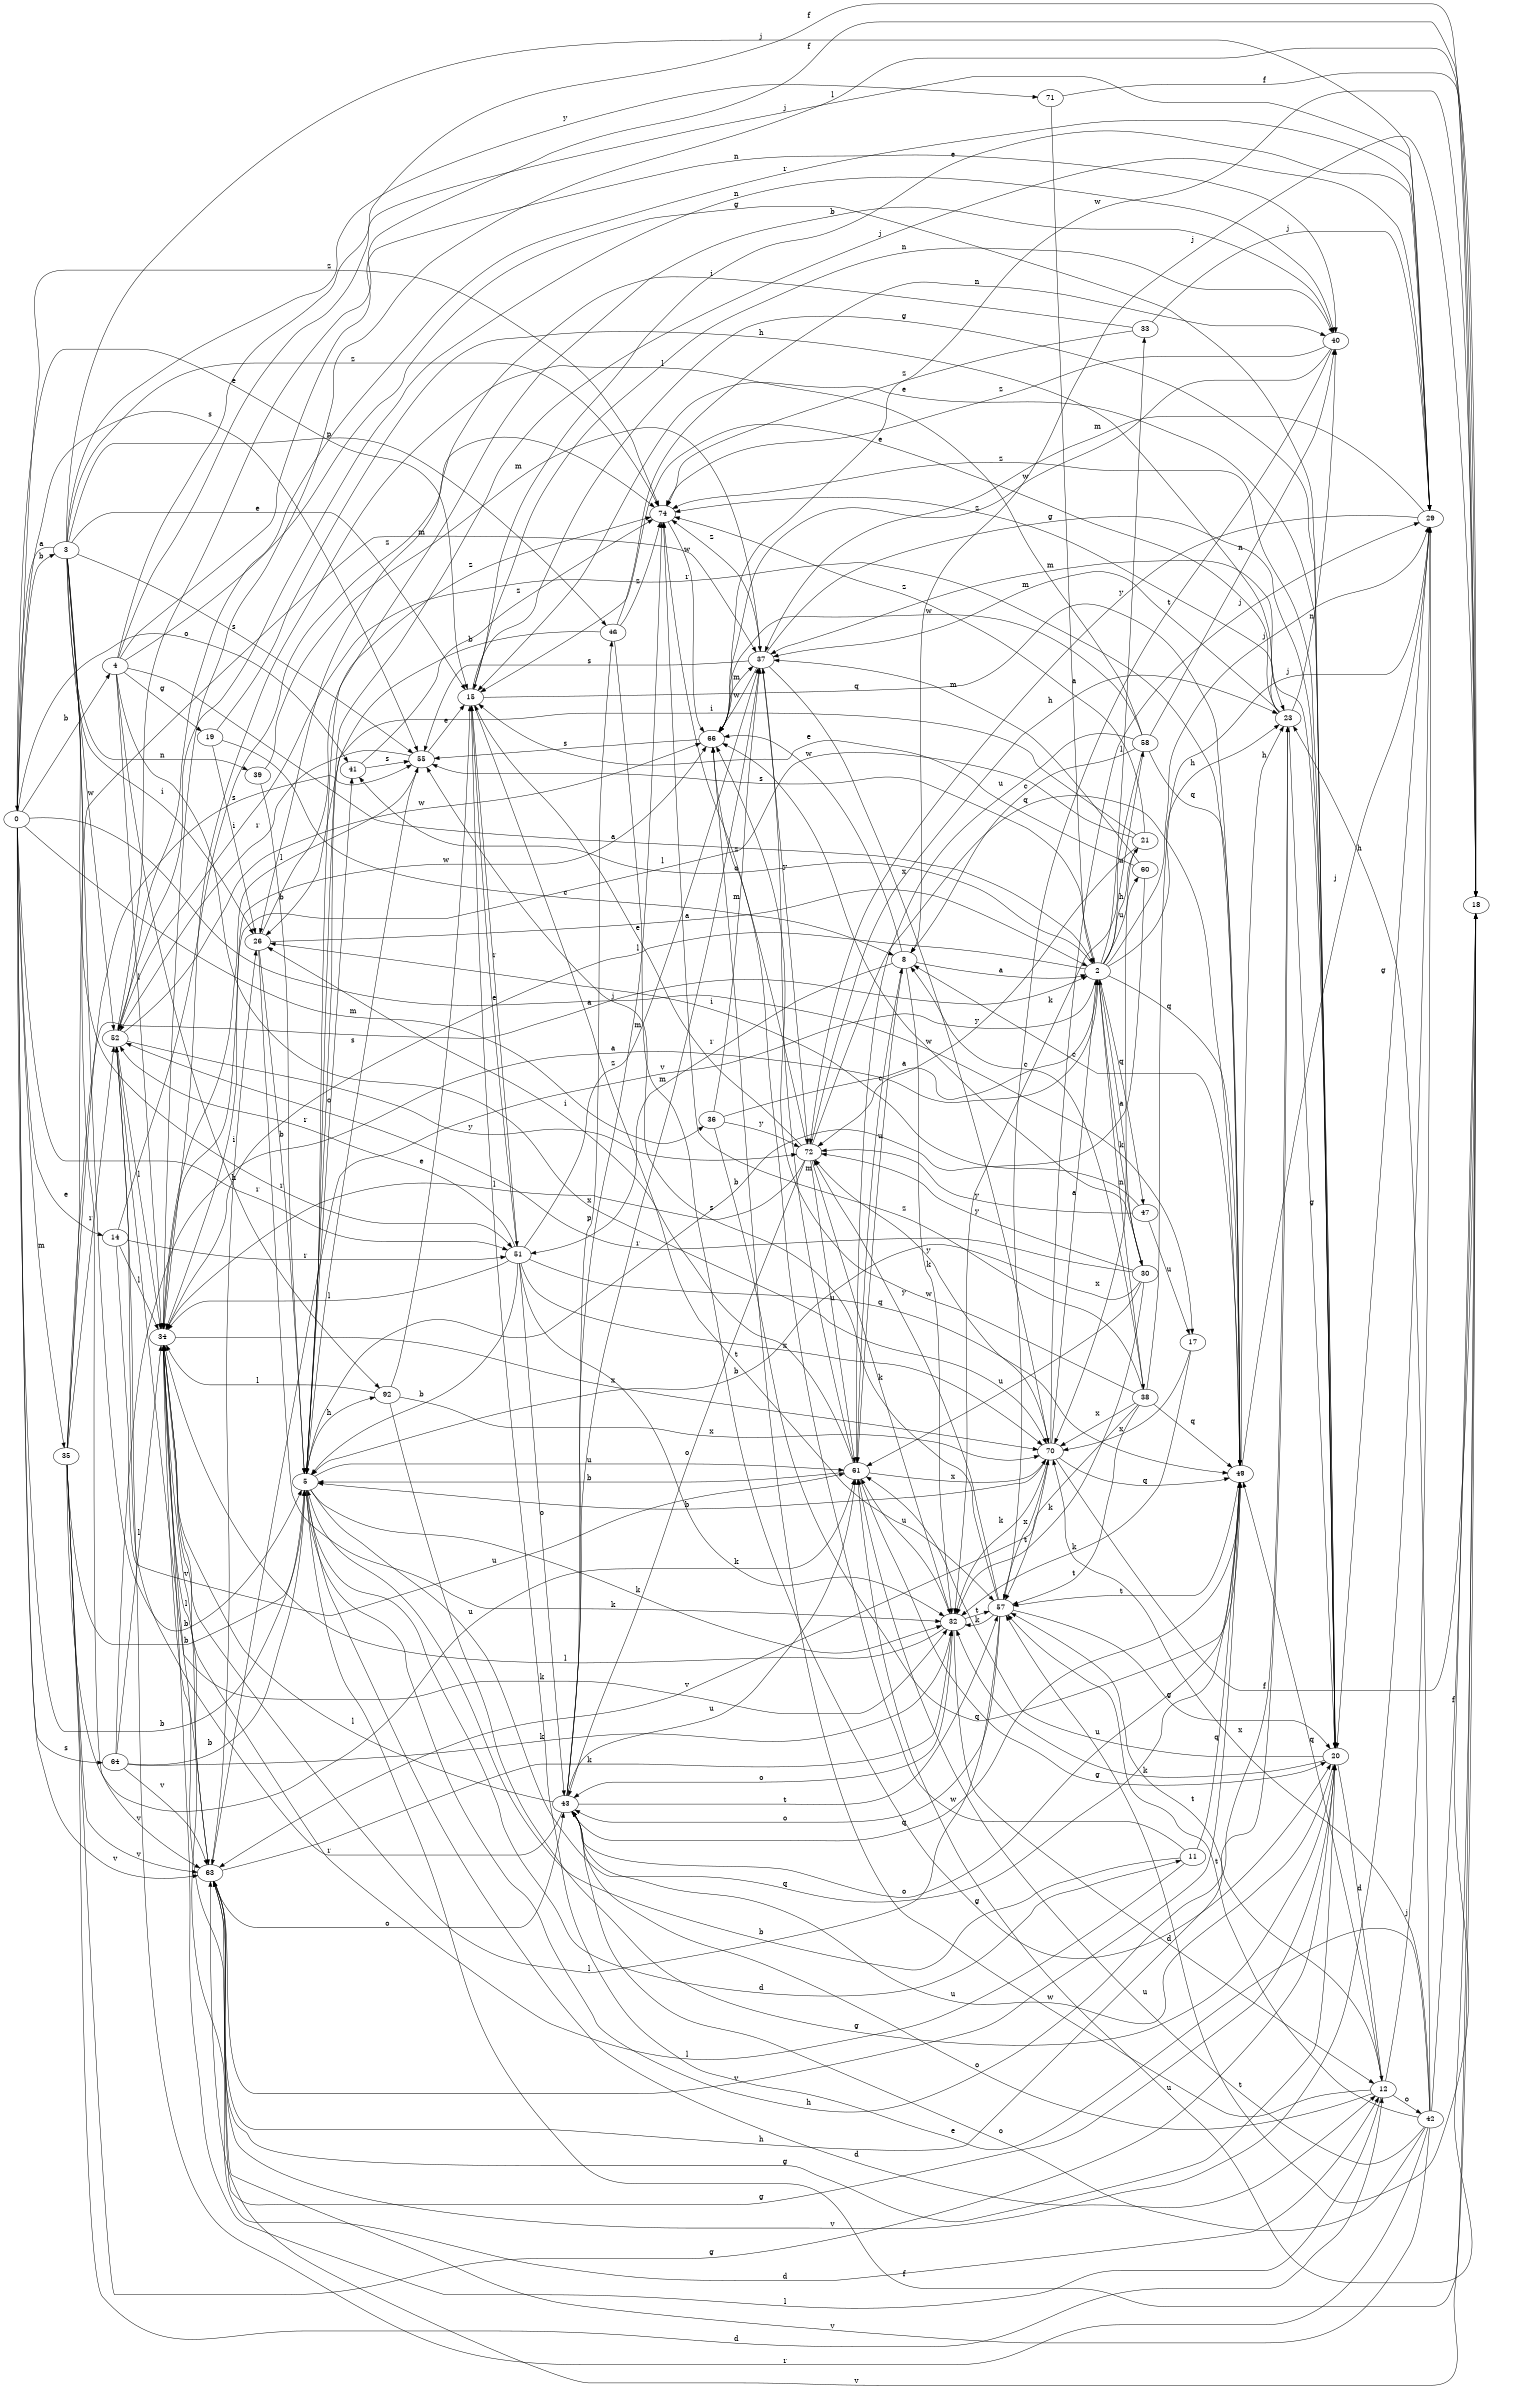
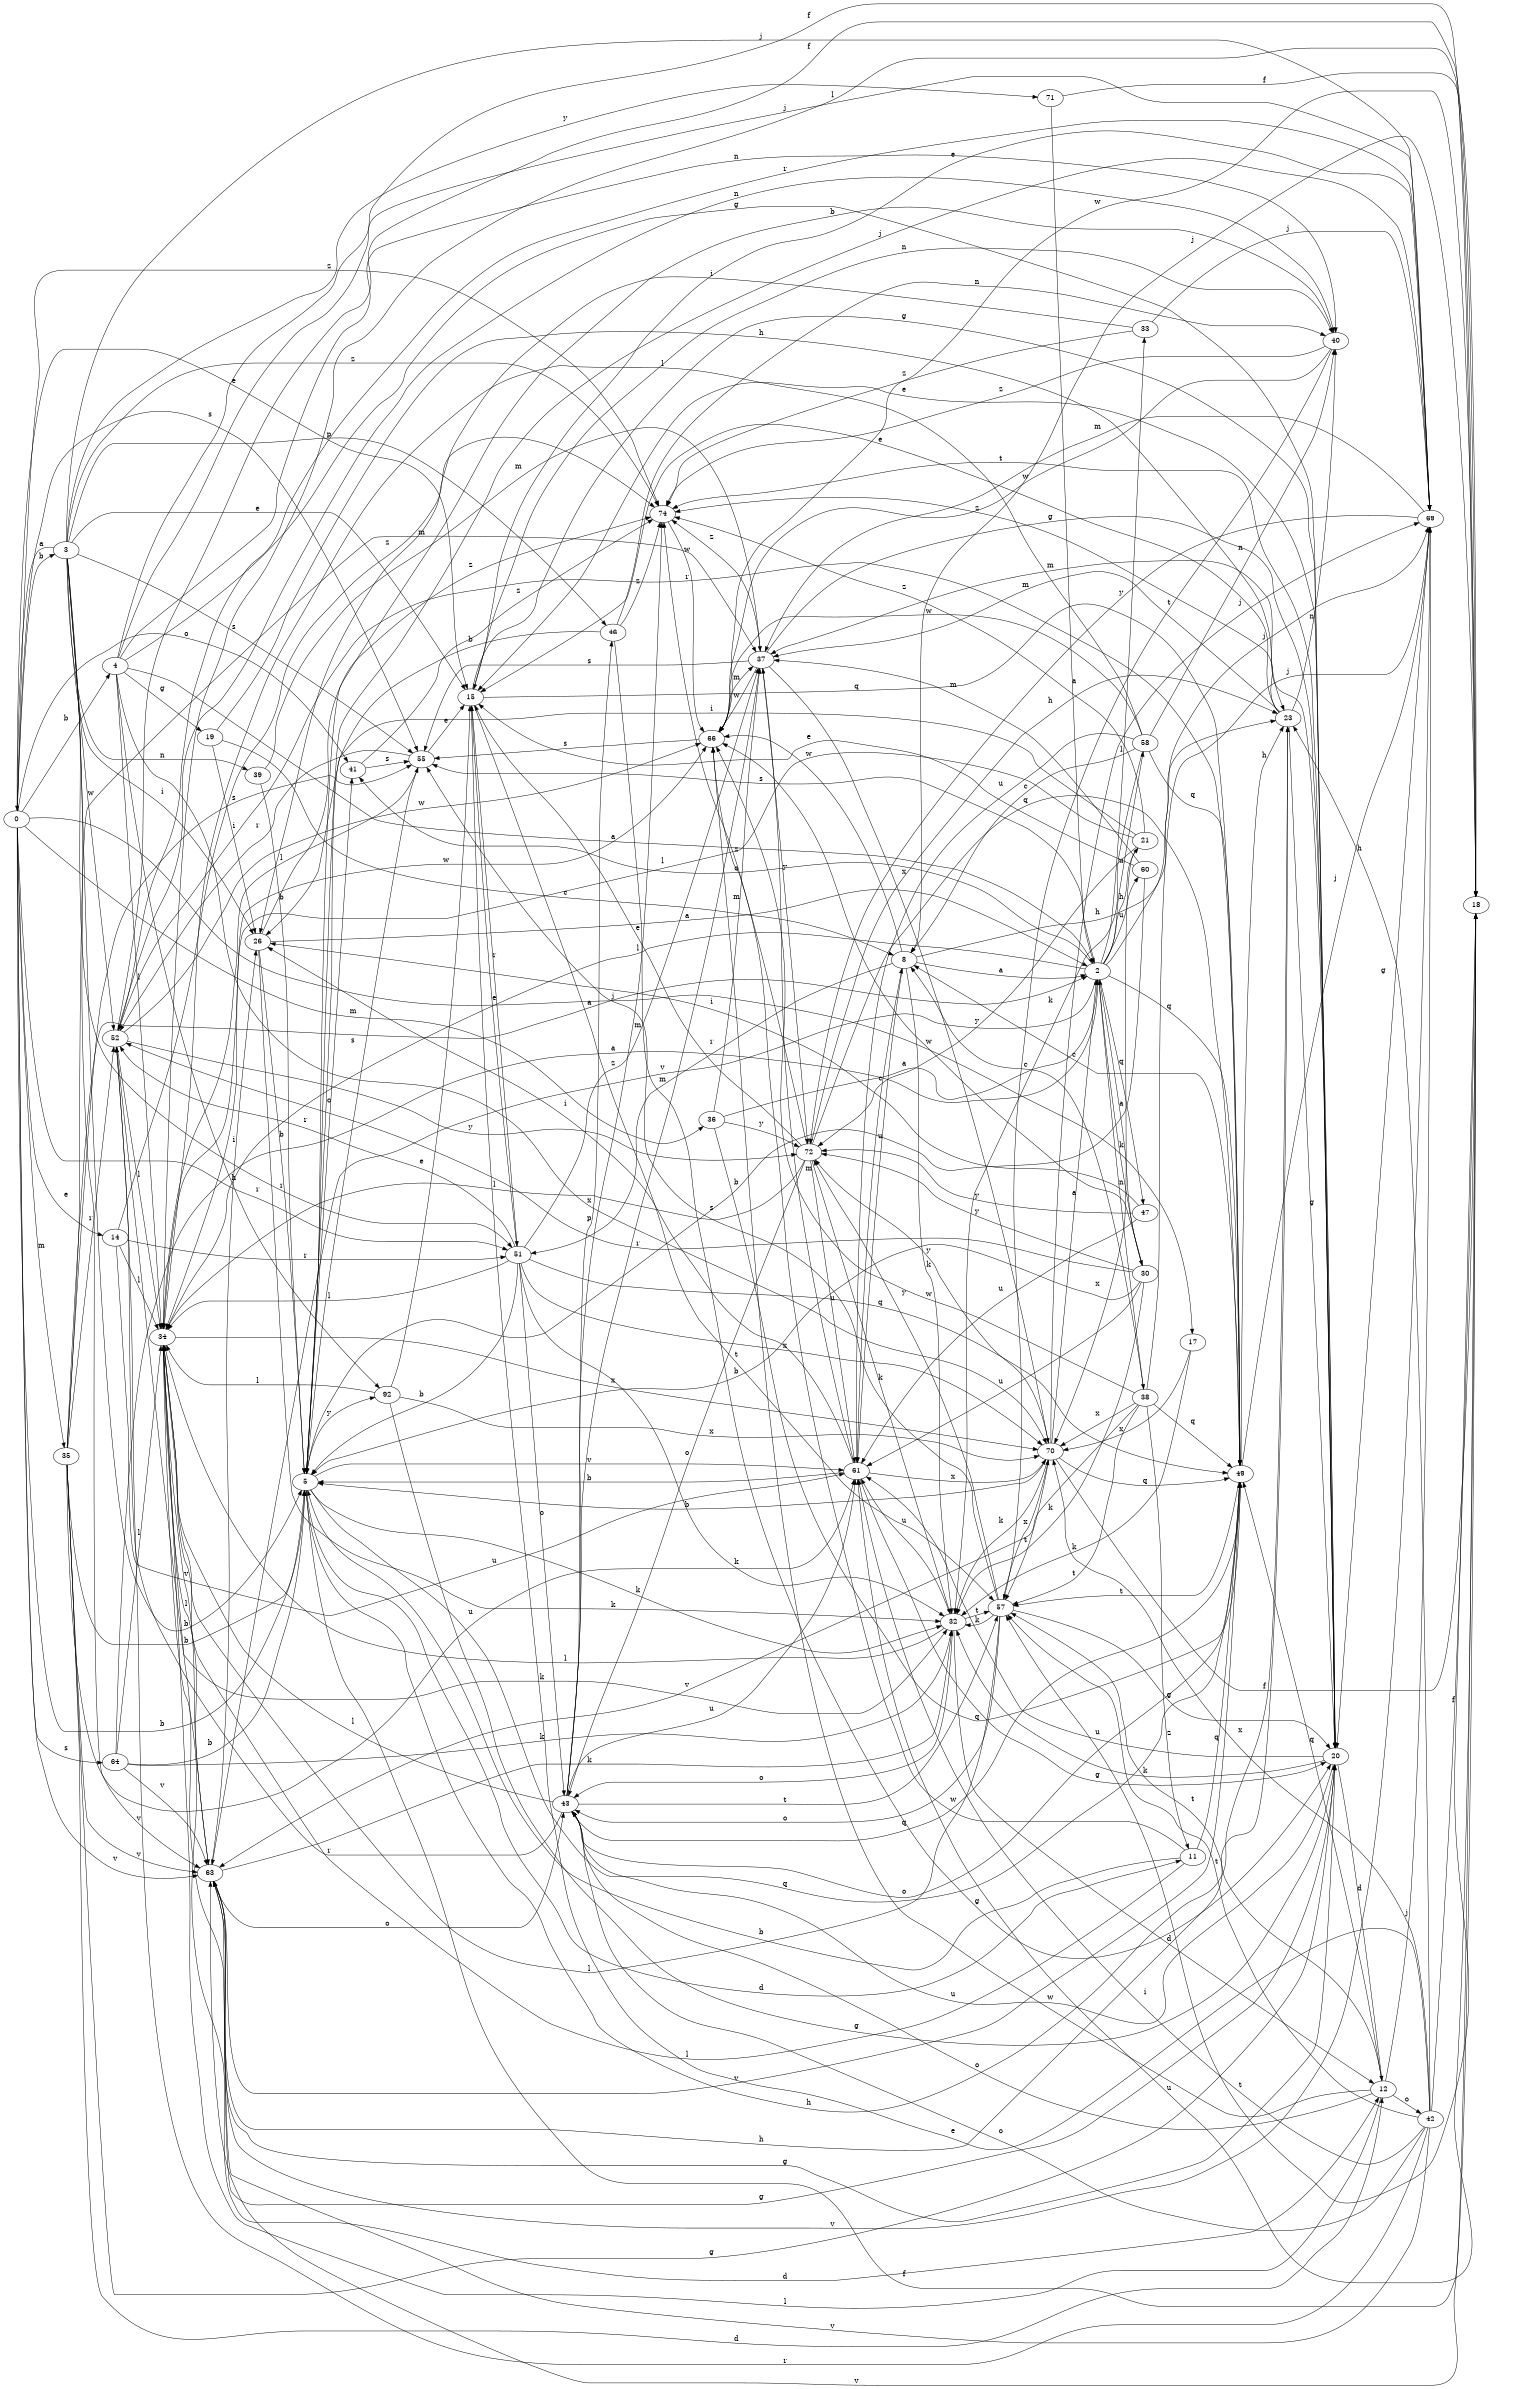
edge "20" -> "74": label "z" -> "t"
node "29": label "29" -> "69"
edge "2" -> "23": now "8" -> "23"
edge "38" -> "74": now "38" -> "11"
edge "47" -> "17": now "47" -> "61"
edge "5" -> "92": label "h" -> "y"
edge "5" -> "61": label "u" -> "v"
edge "42" -> "61": label "u" -> "i"
edge "5" -> "12": removed, label "d"
